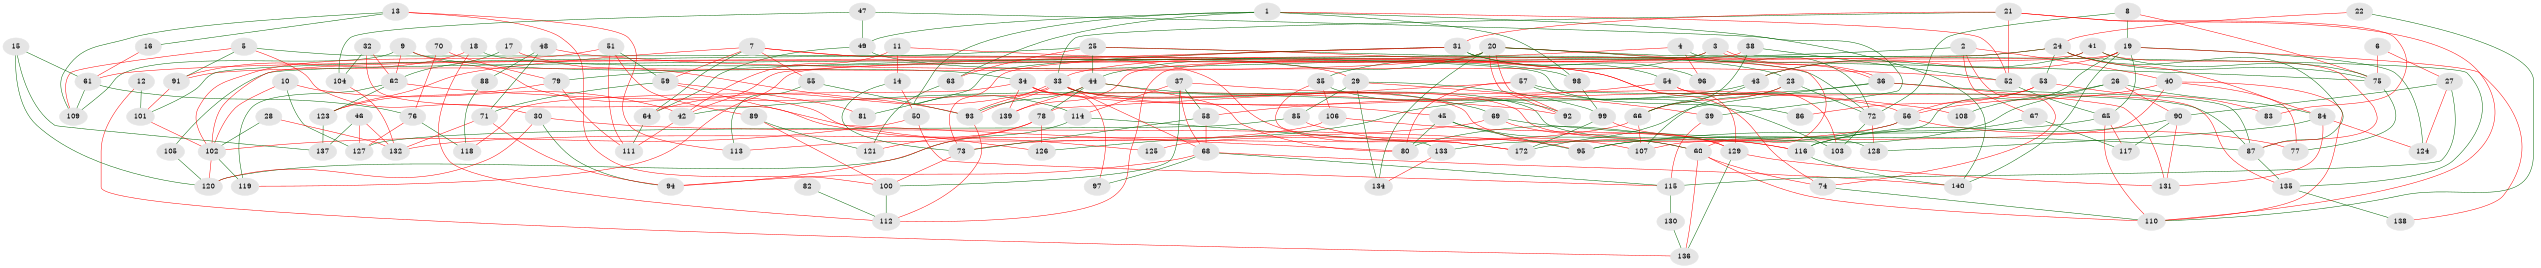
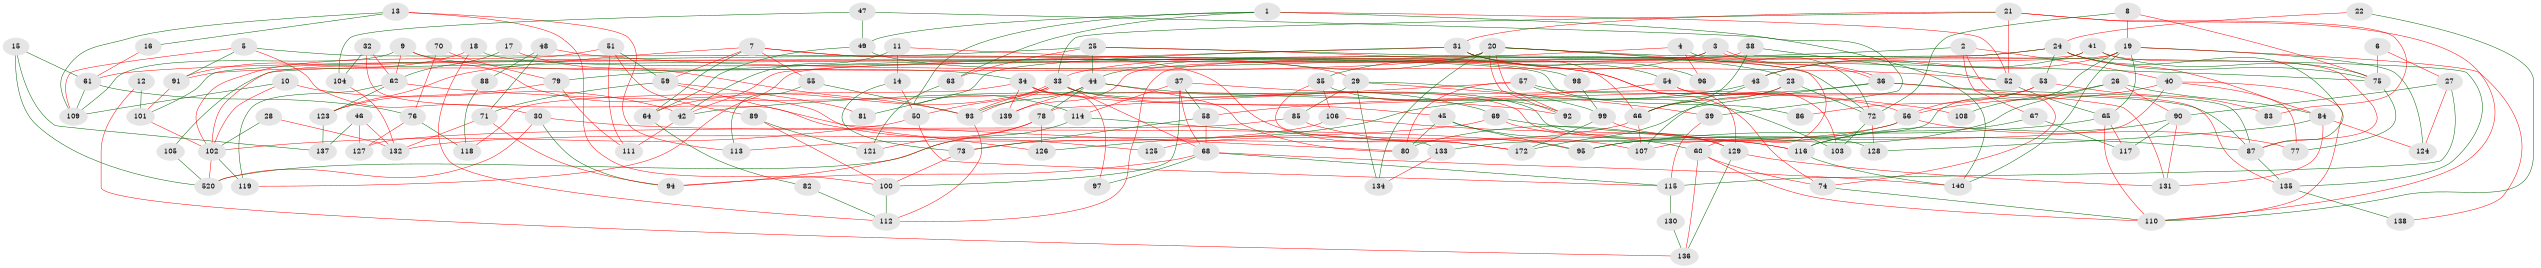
edge "1" -- "98": removed
edge "31" -- "73": now "31" -- "66"
edge "11" -- "42": color red -> darkgreen
edge "33" -- "60": now "33" -- "50"
edge "10" -- "127": now "10" -- "109"
edge "85" -- "127": color darkgreen -> red
edge "64" -- "111": now "64" -- "82"
node "120": label "120" -> "520"
